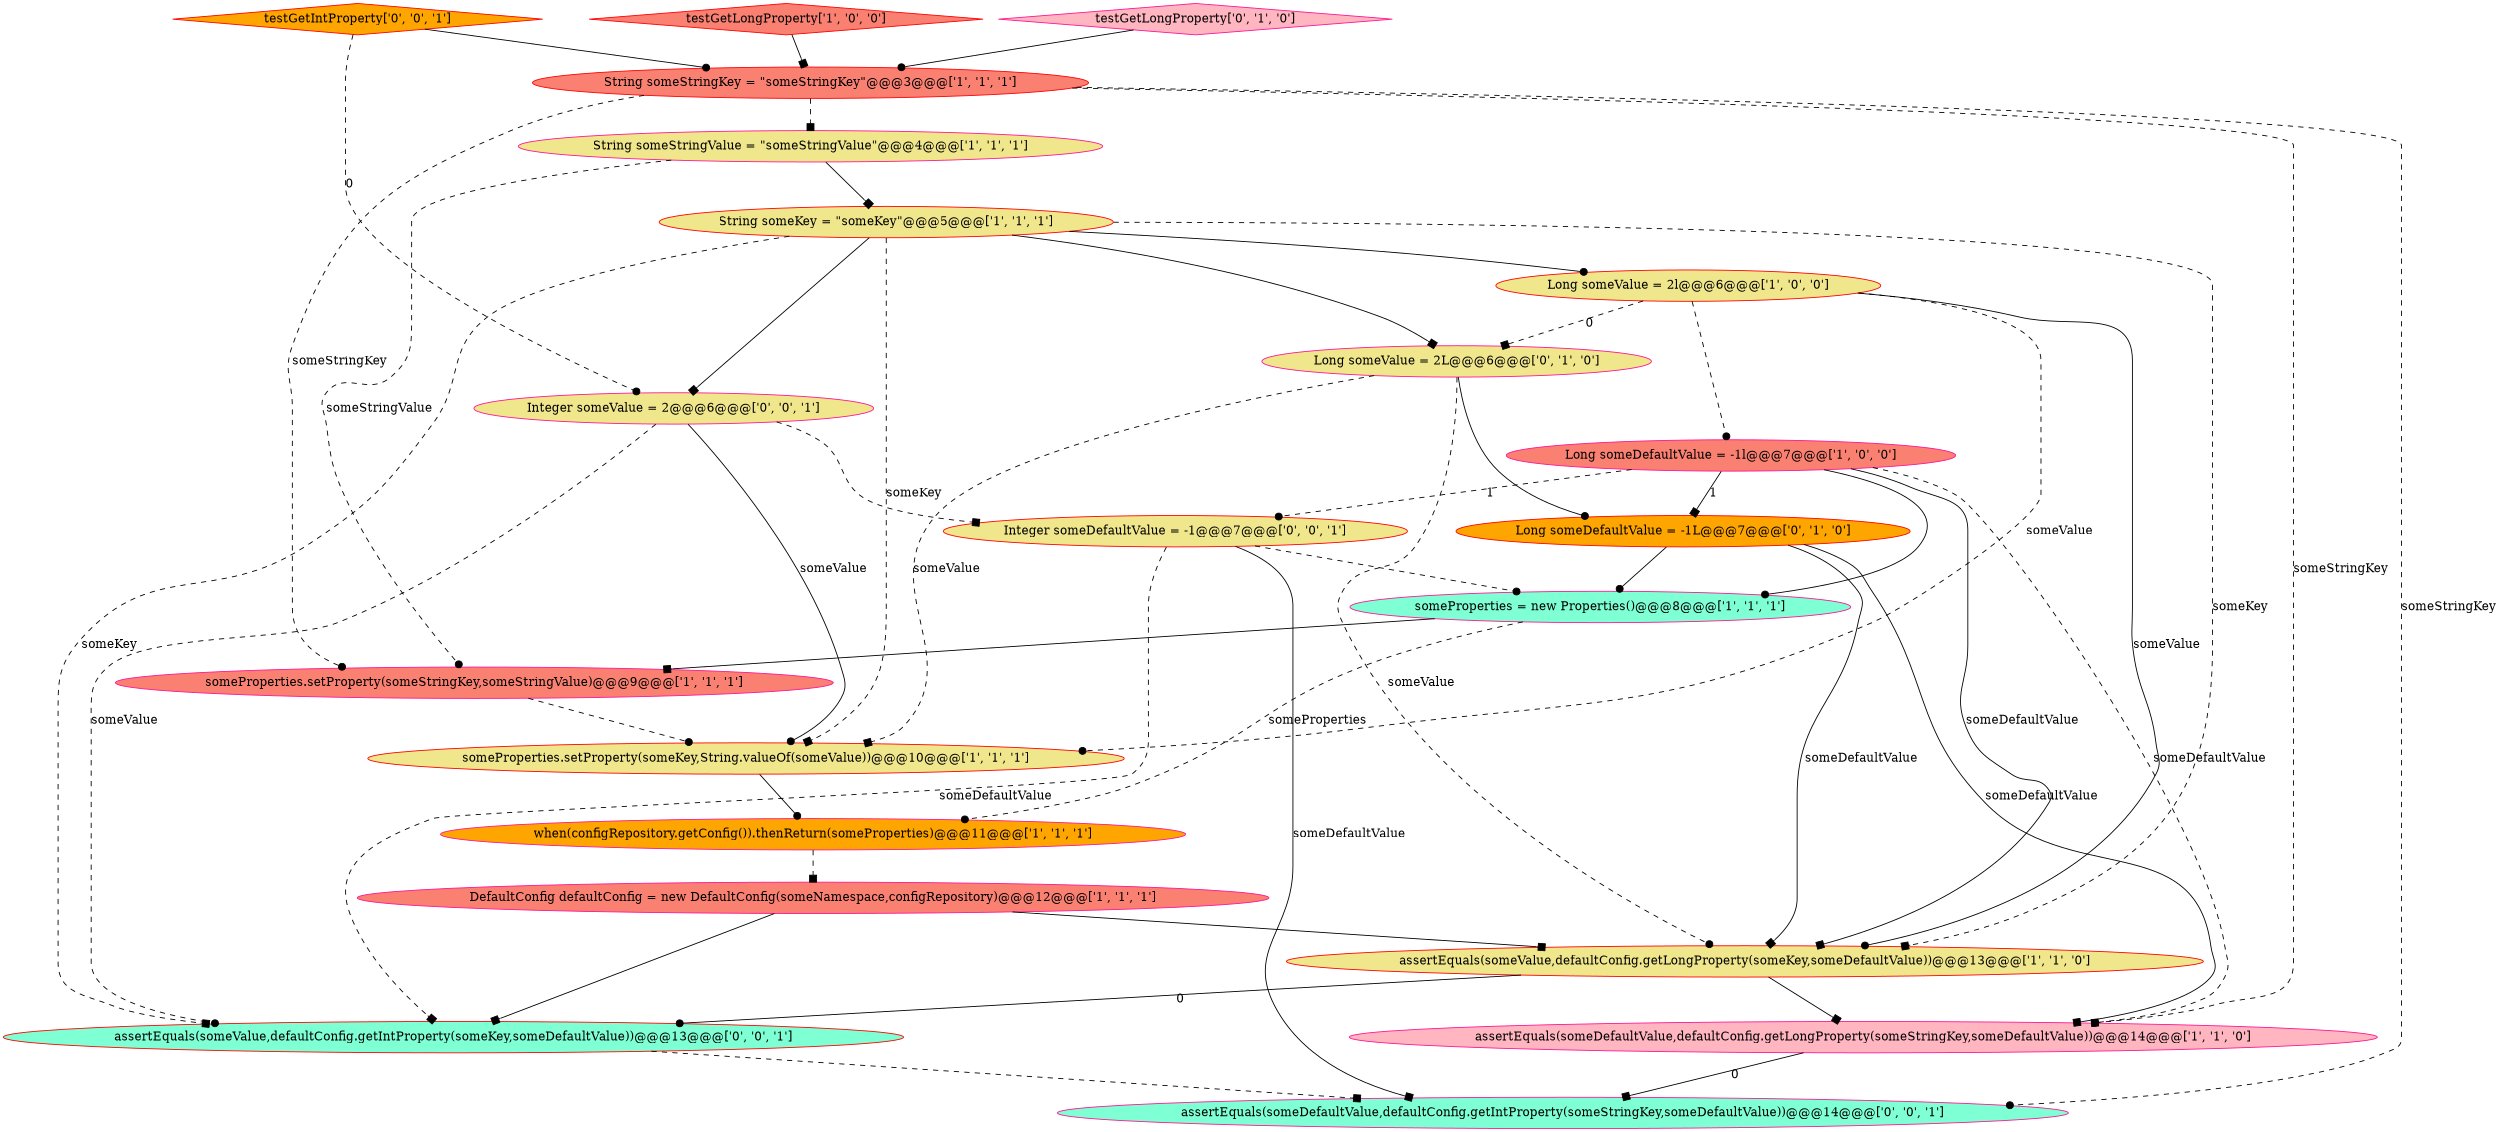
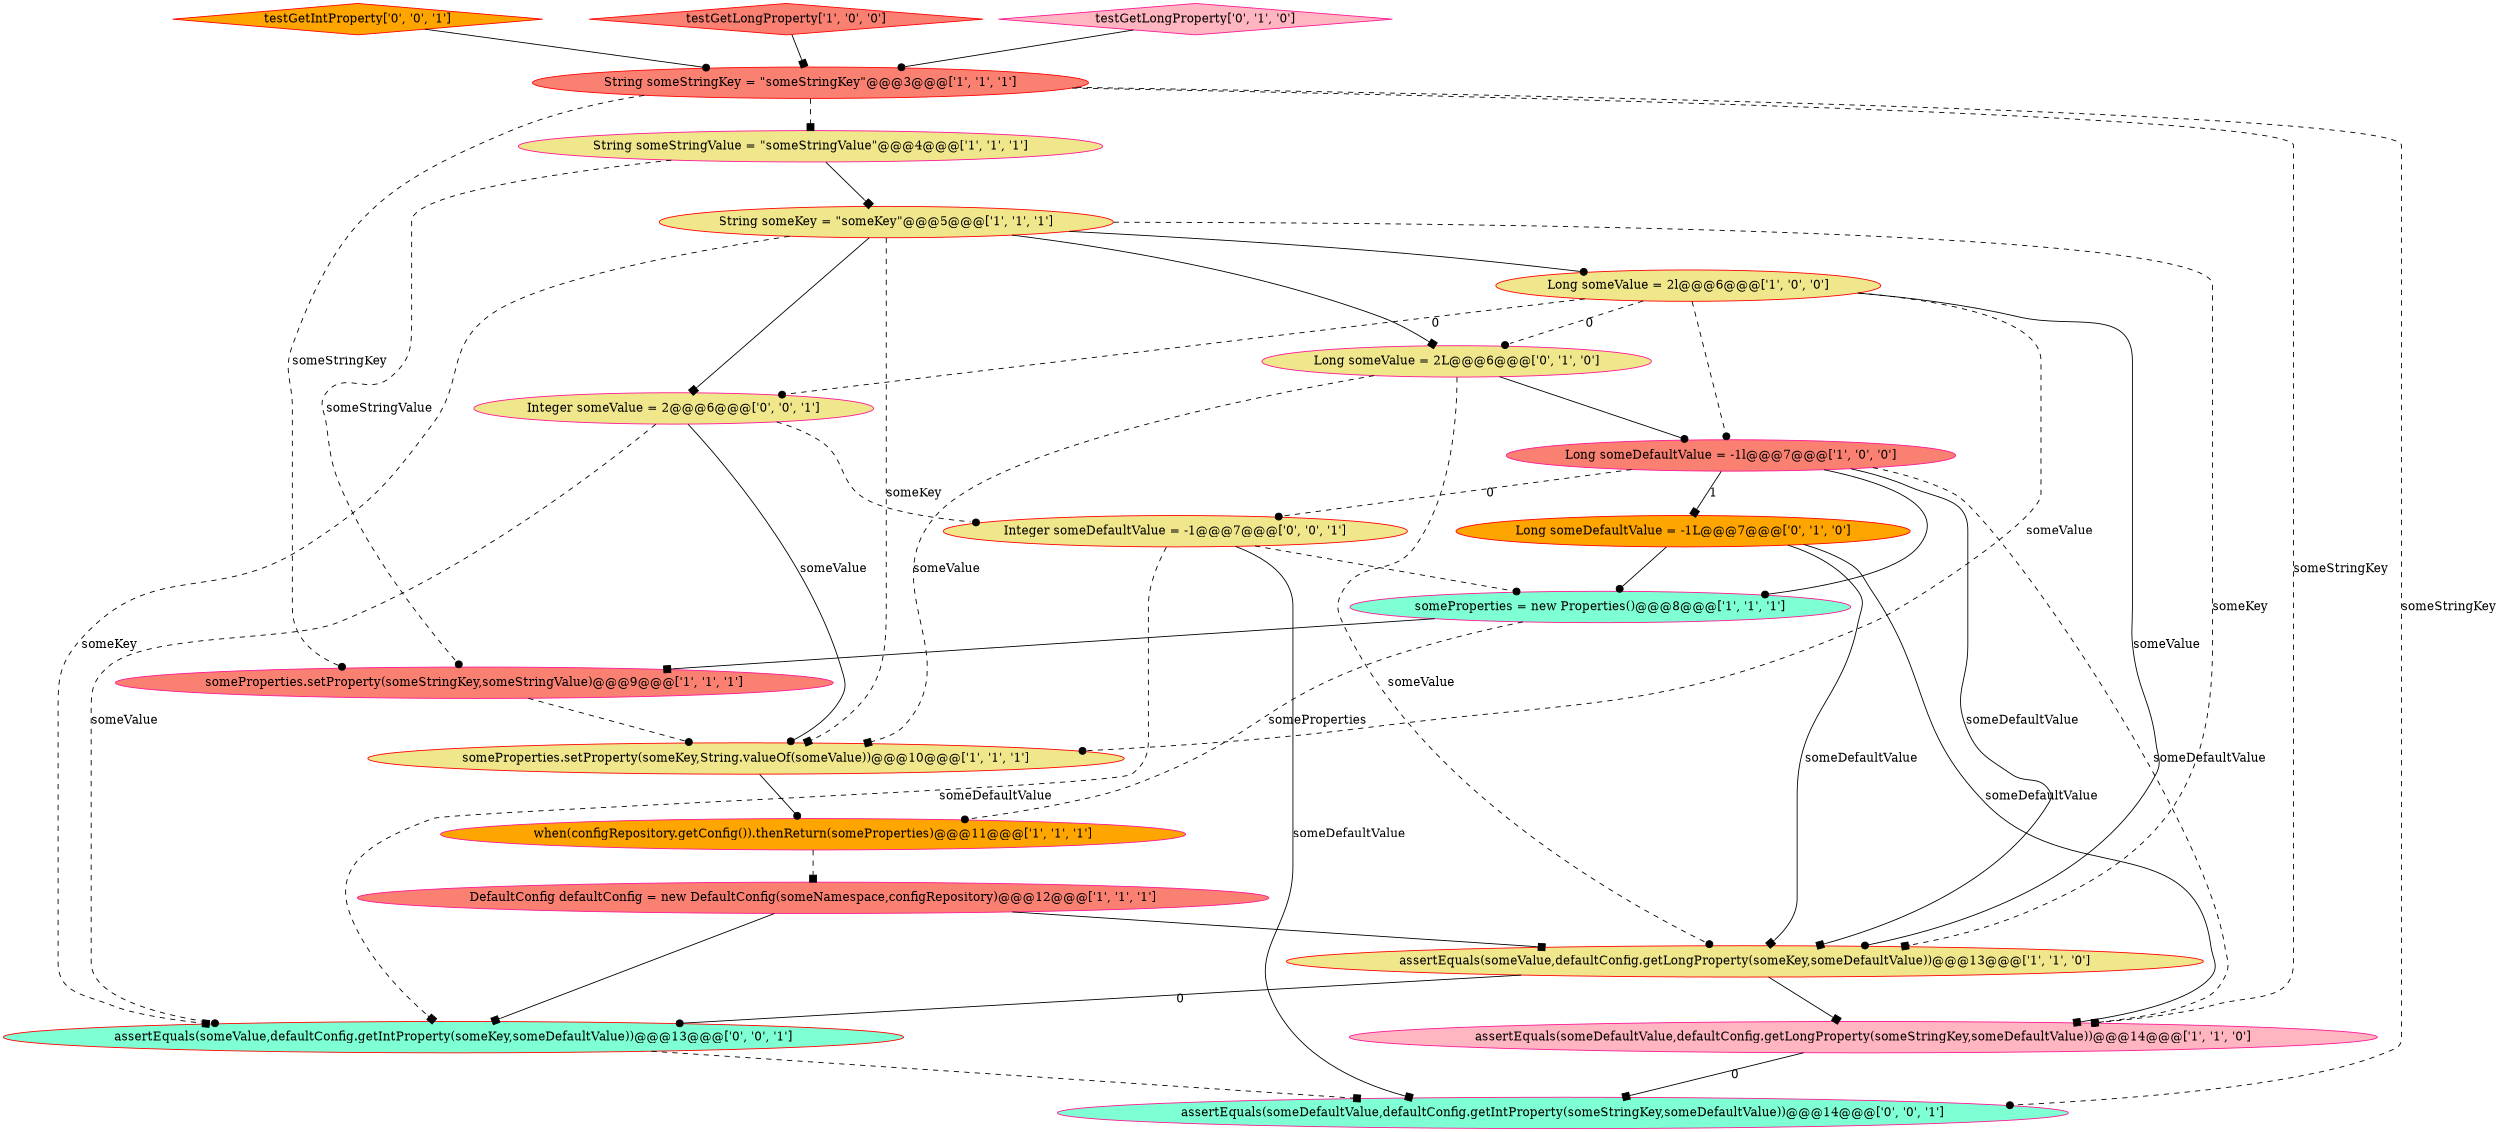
edge "testGetIntProperty['0', '0', '1']" -> "Integer someValue = 2@@@6@@@['0', '0', '1']": now "Long someValue = 2l@@@6@@@['1', '0', '0']" -> "Integer someValue = 2@@@6@@@['0', '0', '1']"
edge "Long someValue = 2l@@@6@@@['1', '0', '0']" -> "Long someValue = 2L@@@6@@@['0', '1', '0']": arrowhead box -> dot
edge "Long someValue = 2L@@@6@@@['0', '1', '0']" -> "Long someDefaultValue = -1L@@@7@@@['0', '1', '0']": now "Long someValue = 2L@@@6@@@['0', '1', '0']" -> "Long someDefaultValue = -1l@@@7@@@['1', '0', '0']"
edge "Long someDefaultValue = -1l@@@7@@@['1', '0', '0']" -> "Integer someDefaultValue = -1@@@7@@@['0', '0', '1']": label "1" -> "0"
edge "Integer someValue = 2@@@6@@@['0', '0', '1']" -> "Integer someDefaultValue = -1@@@7@@@['0', '0', '1']": arrowhead box -> dot
